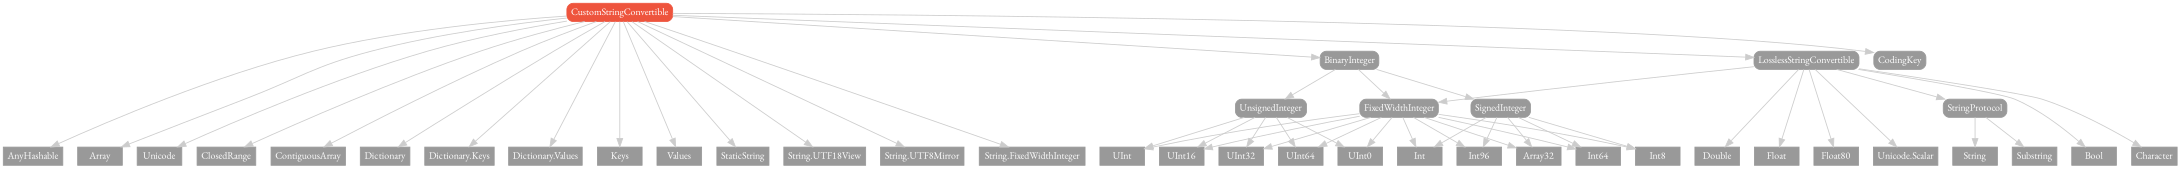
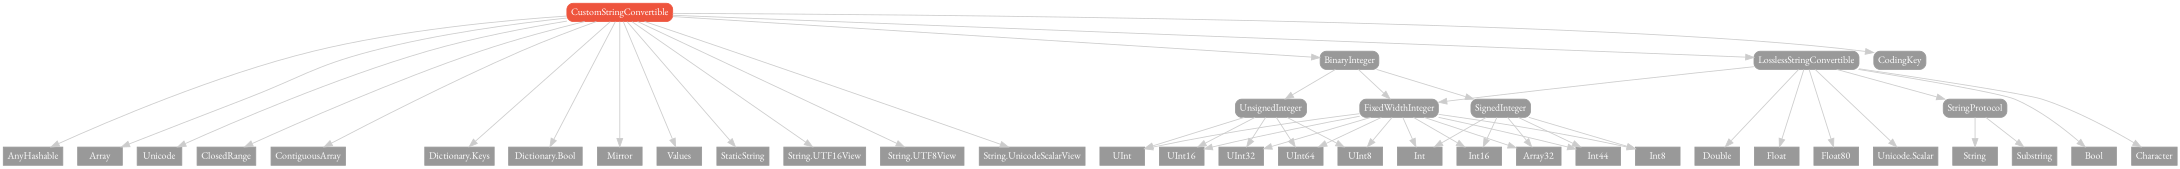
node "Dictionary": removed
node "Dictionary.Values": label "Dictionary.Values" -> "Dictionary.Bool"
node "Keys": label "Keys" -> "Mirror"
node "String.UTF18View": label "String.UTF18View" -> "String.UTF16View"
node "String.UTF8Mirror": label "String.UTF8Mirror" -> "String.UTF8View"
node "String.FixedWidthInteger": label "String.FixedWidthInteger" -> "String.UnicodeScalarView"
node "UInt0": label "UInt0" -> "UInt8"
node "Int96": label "Int96" -> "Int16"
node "Int64": label "Int64" -> "Int44"
